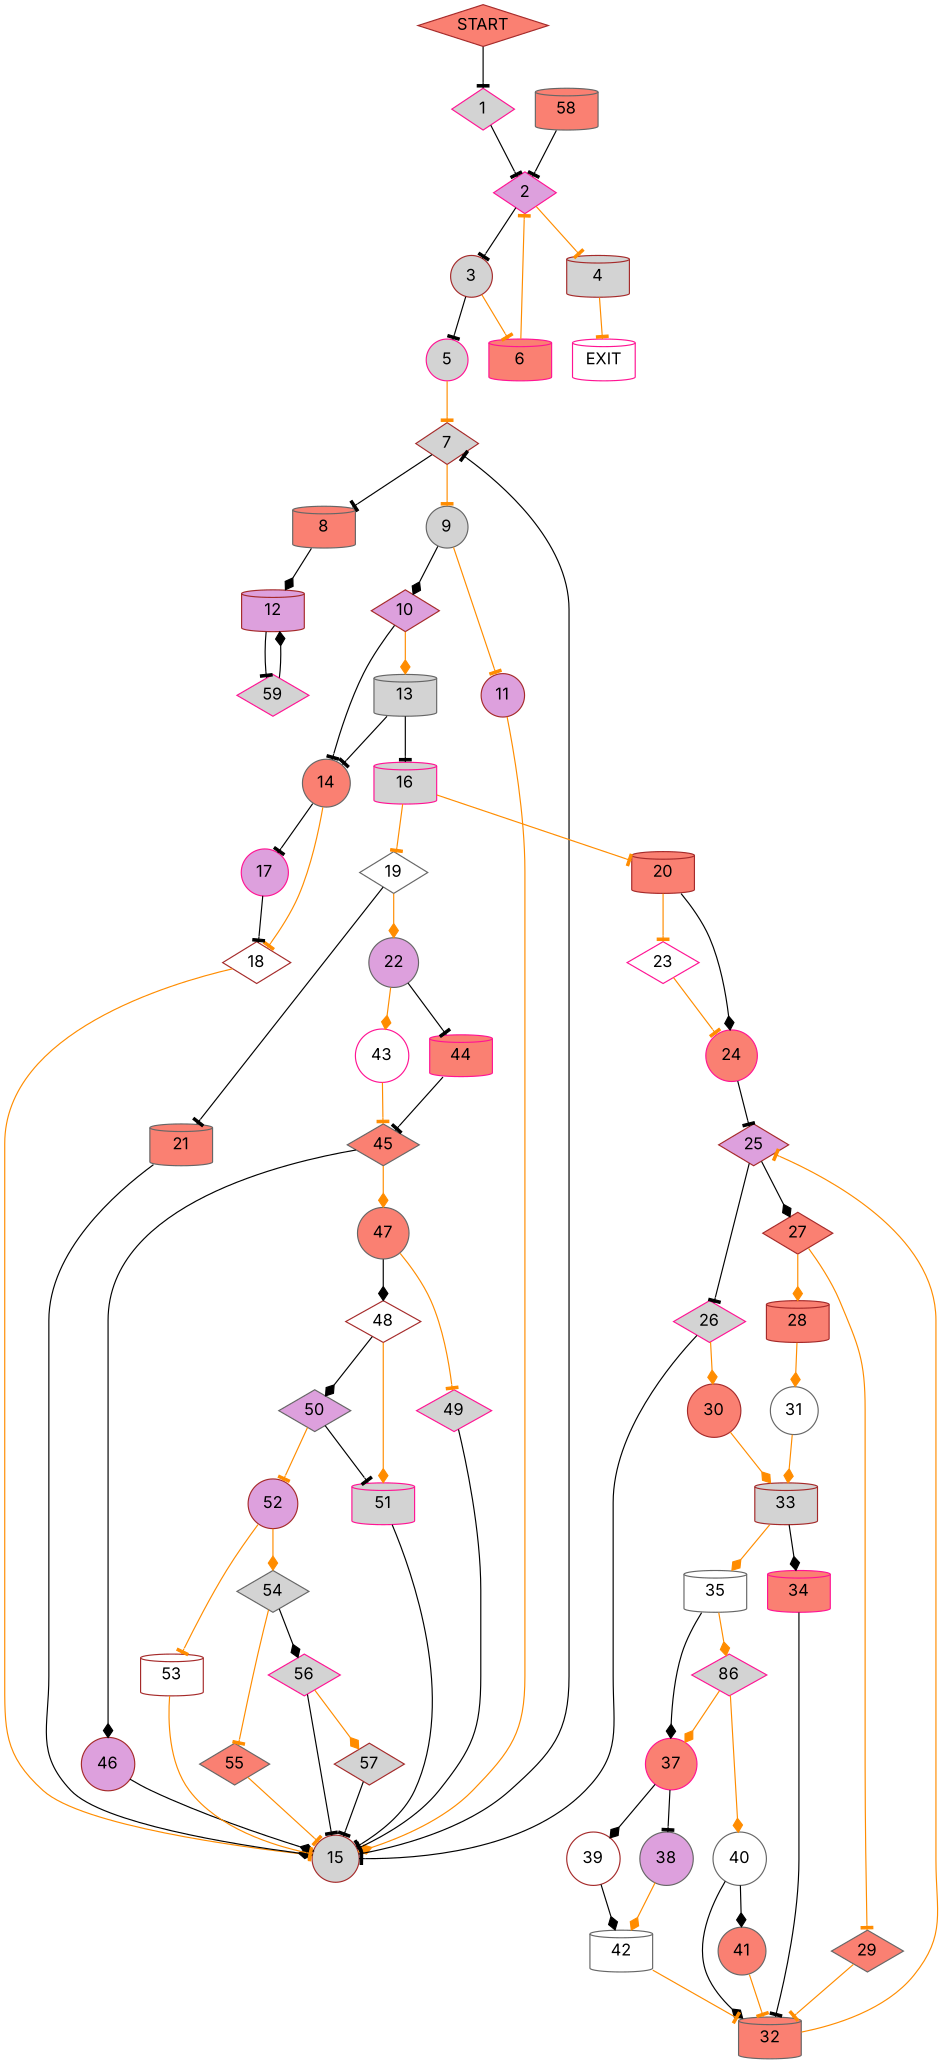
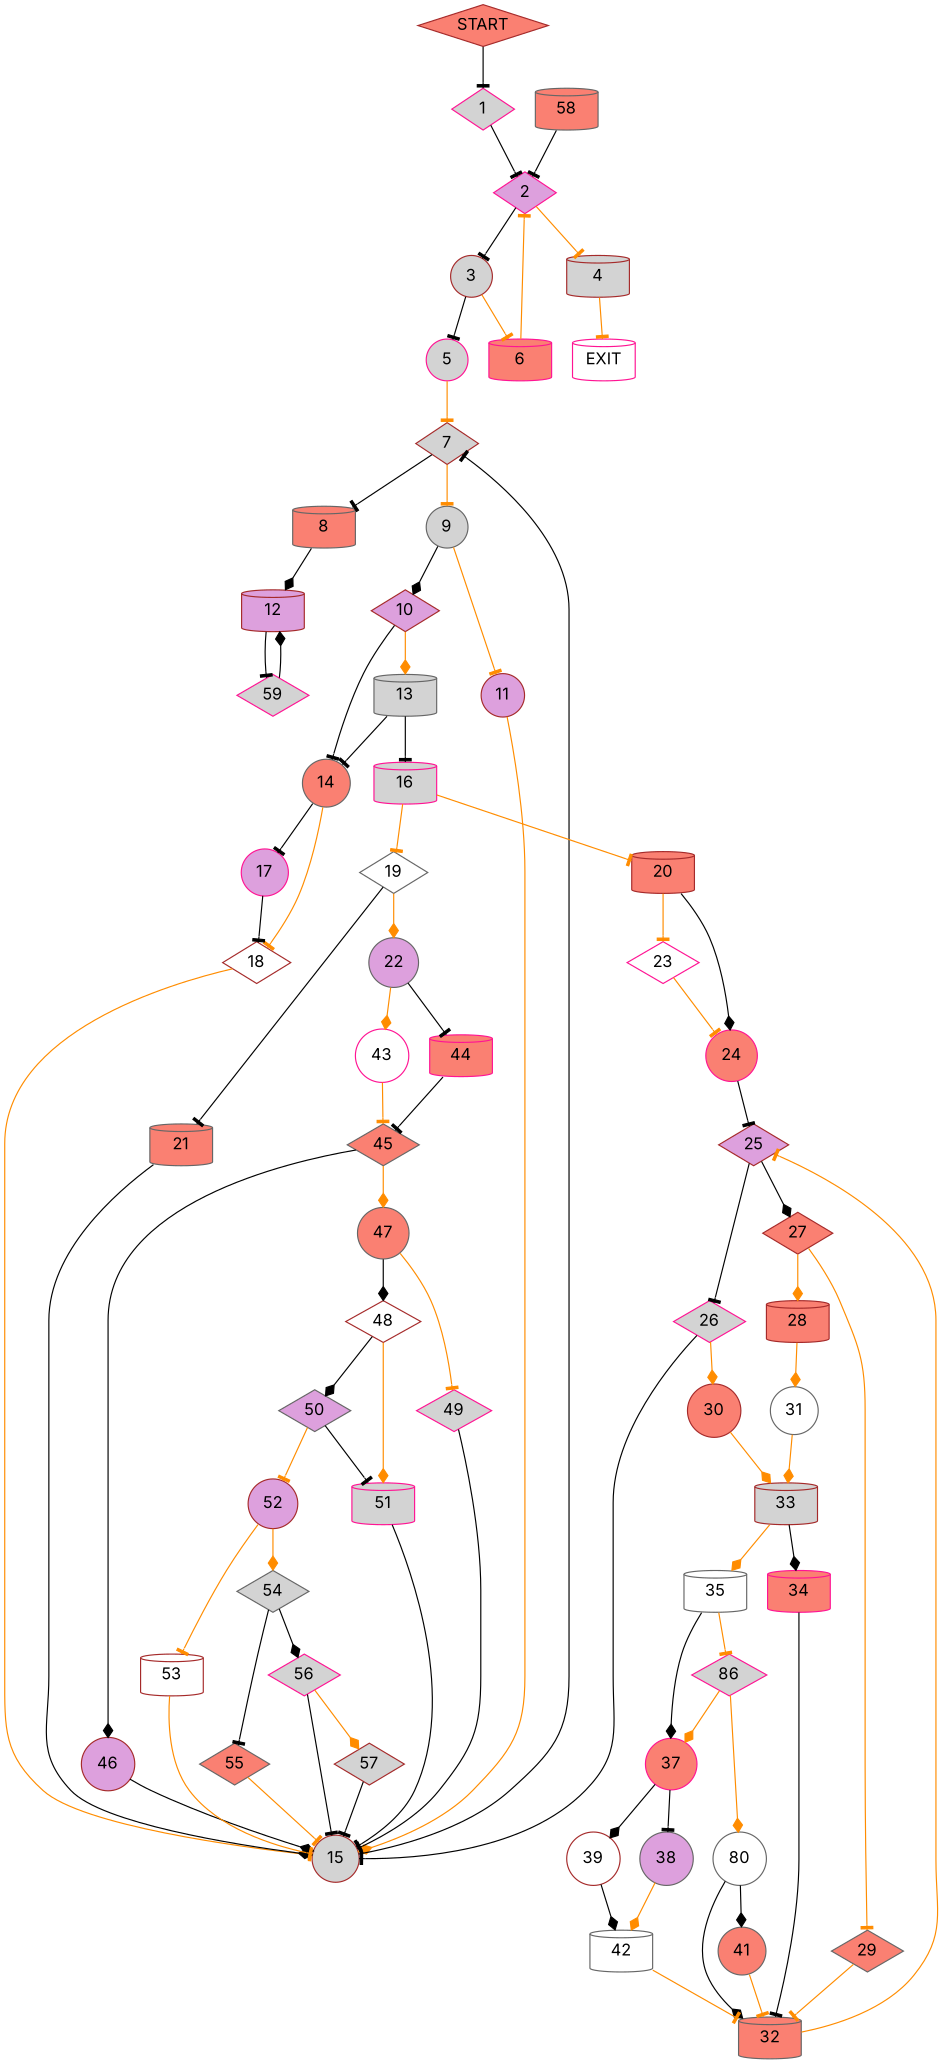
edge "35" -> "86": arrowhead diamond -> tee
edge "54" -> "55": color darkorange -> black
node "40": label "40" -> "80"
